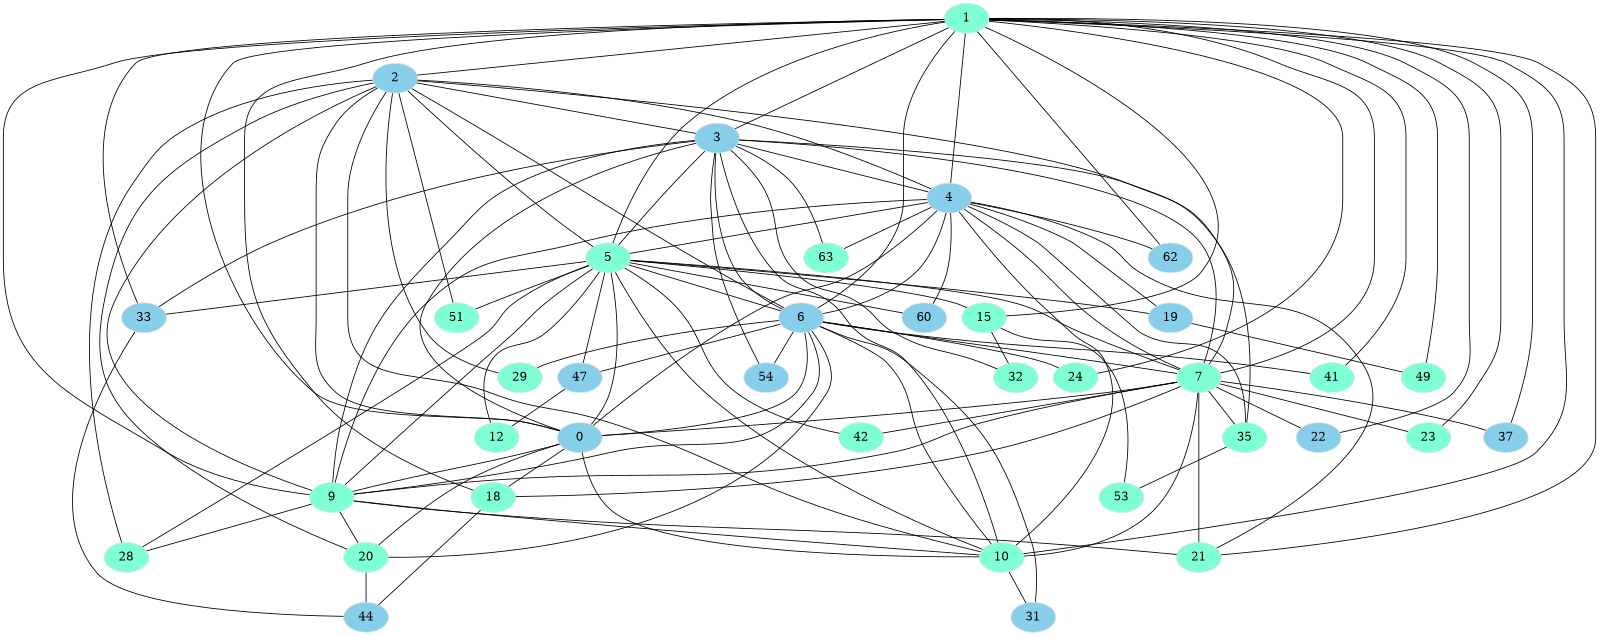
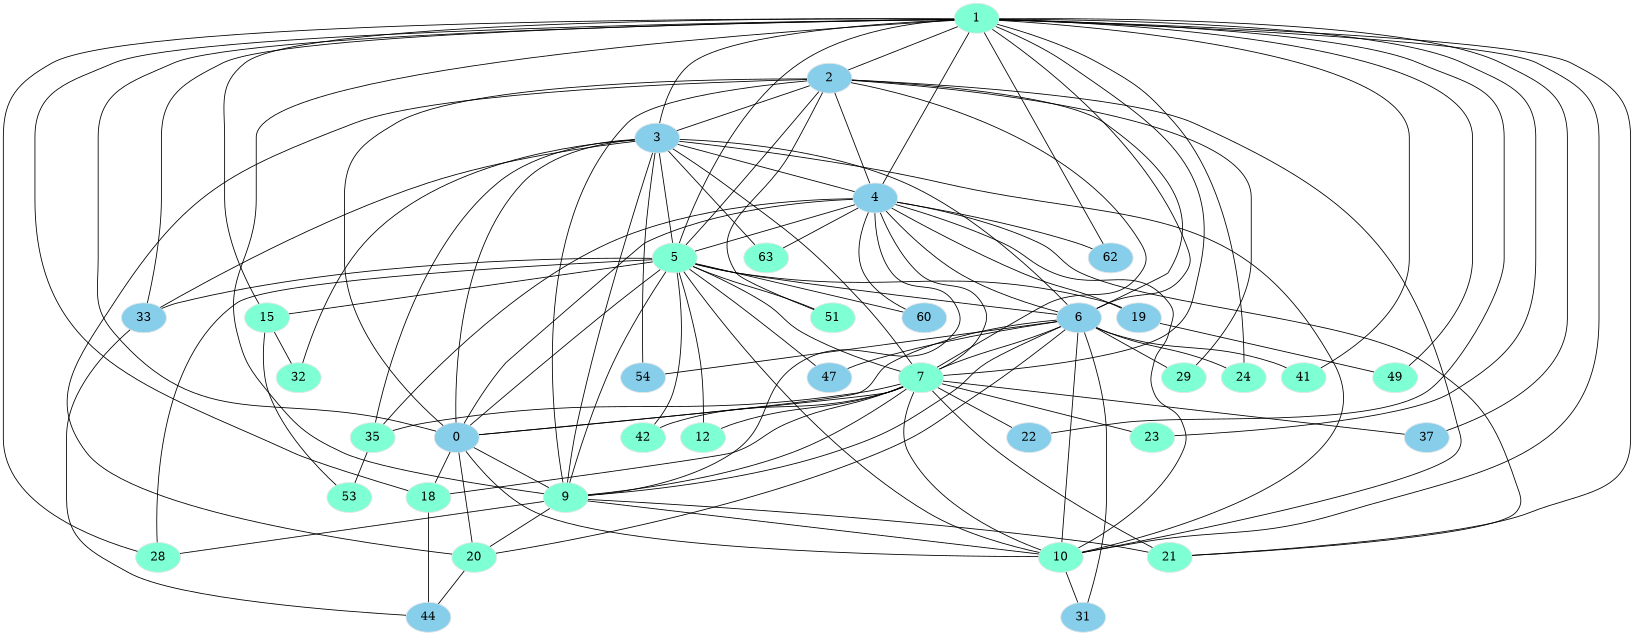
edge "2" -- "28": now "1" -- "28"
edge "47" -- "12": now "7" -- "12"
